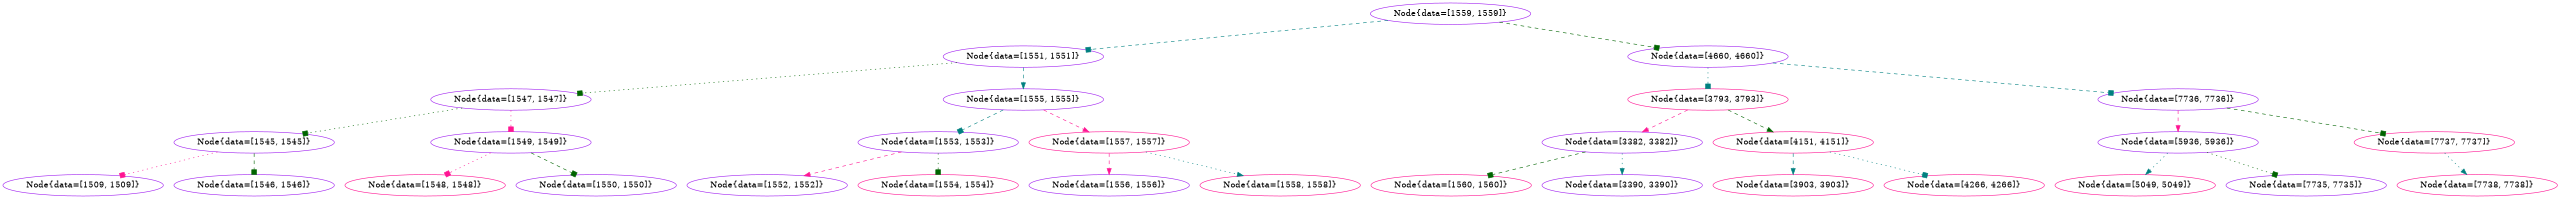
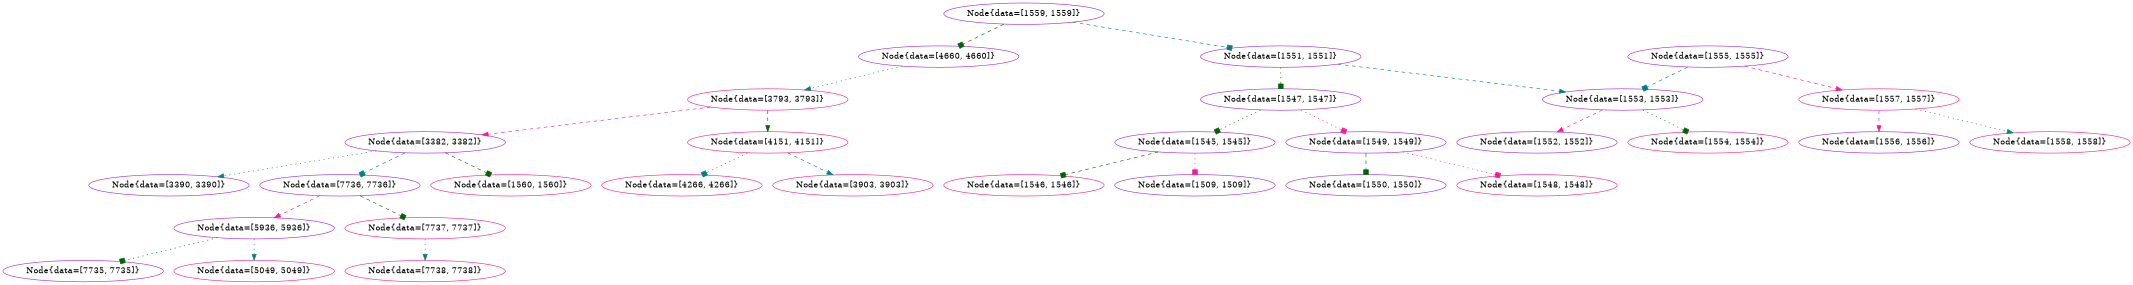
edge "Node{data=[1551, 1551]}" -> "Node{data=[1555, 1555]}": now "Node{data=[1551, 1551]}" -> "Node{data=[1553, 1553]}"
edge "Node{data=[4660, 4660]}" -> "Node{data=[3793, 3793]}": arrowhead box -> normal
edge "Node{data=[4660, 4660]}" -> "Node{data=[7736, 7736]}": now "Node{data=[3382, 3382]}" -> "Node{data=[7736, 7736]}"
node "Node{data=[1546, 1546]}": color purple -> deeppink
